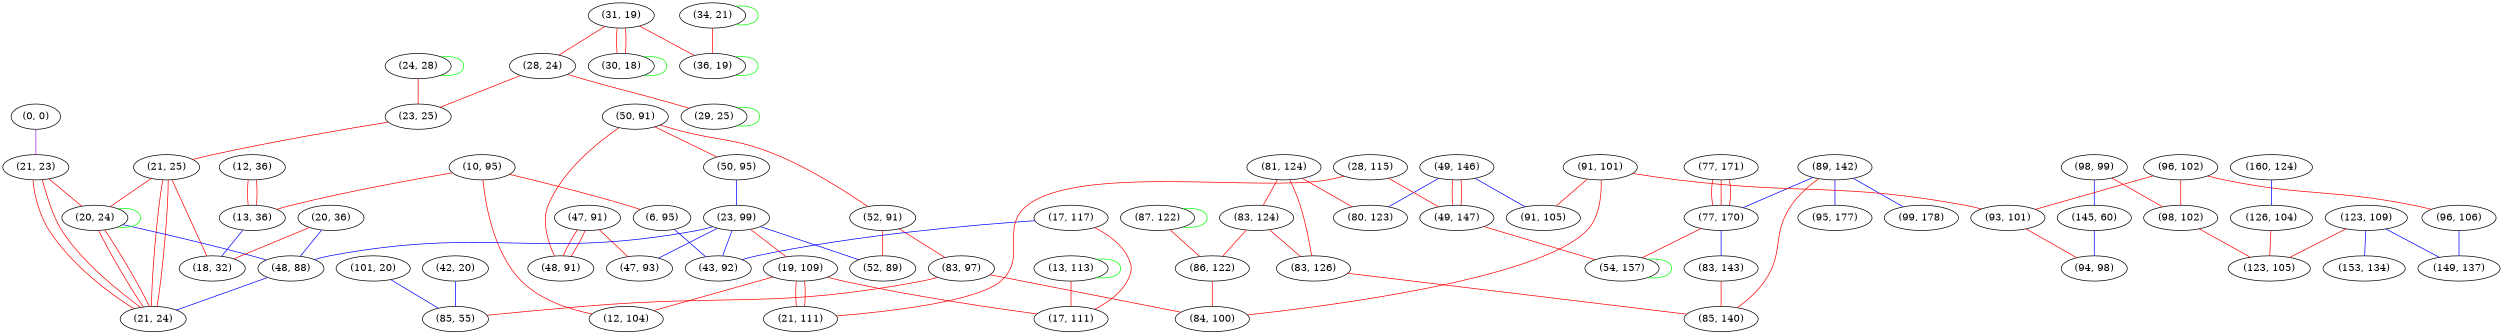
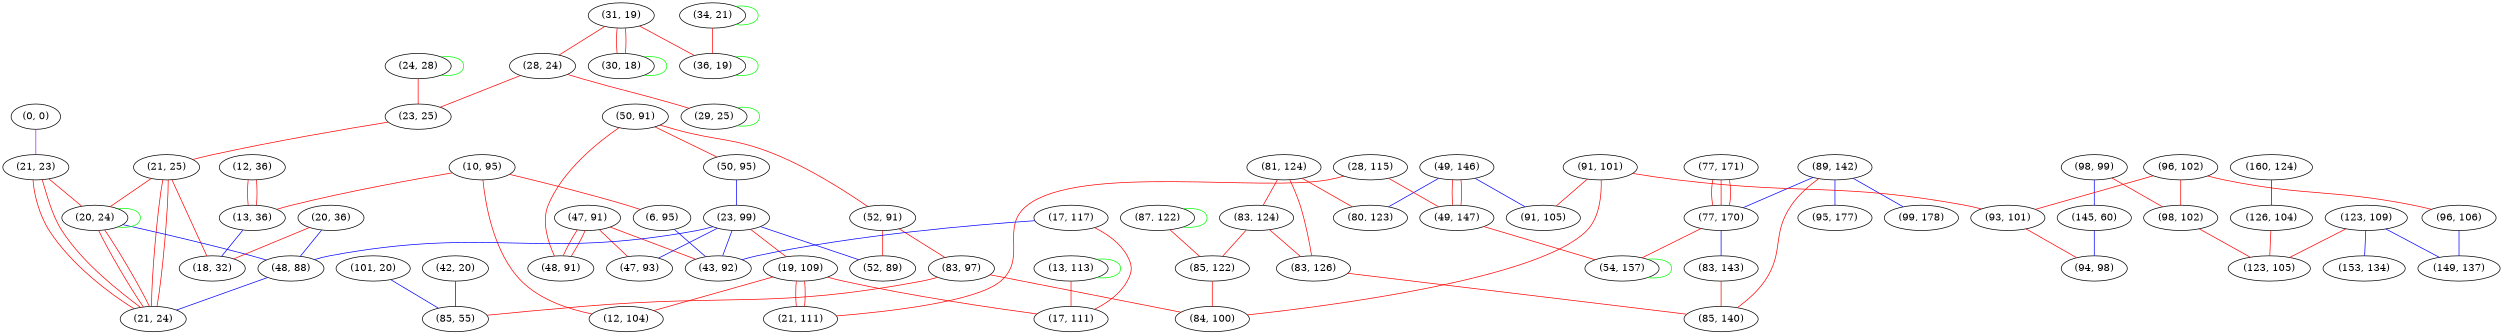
edge "(47, 91)" -- "(43, 92)": added
node "(86, 122)": label "(86, 122)" -> "(85, 122)"
